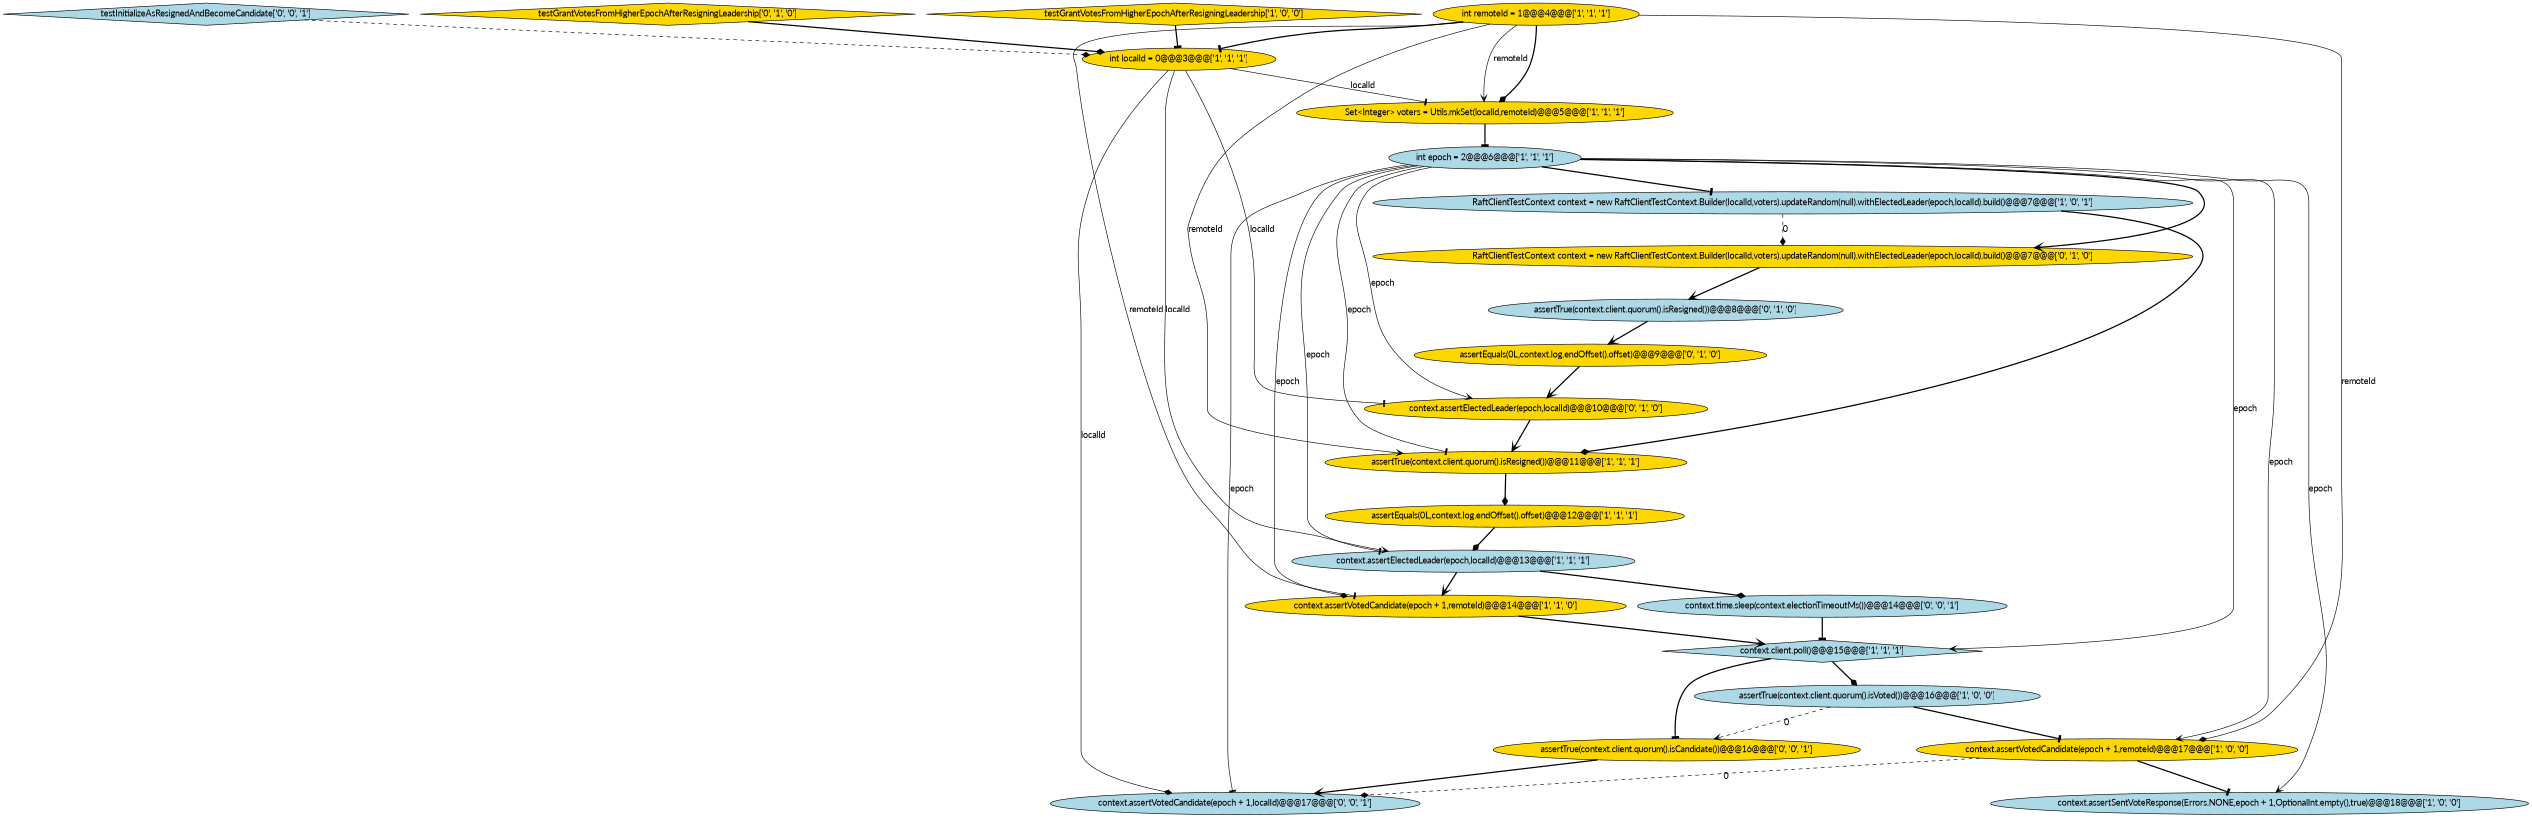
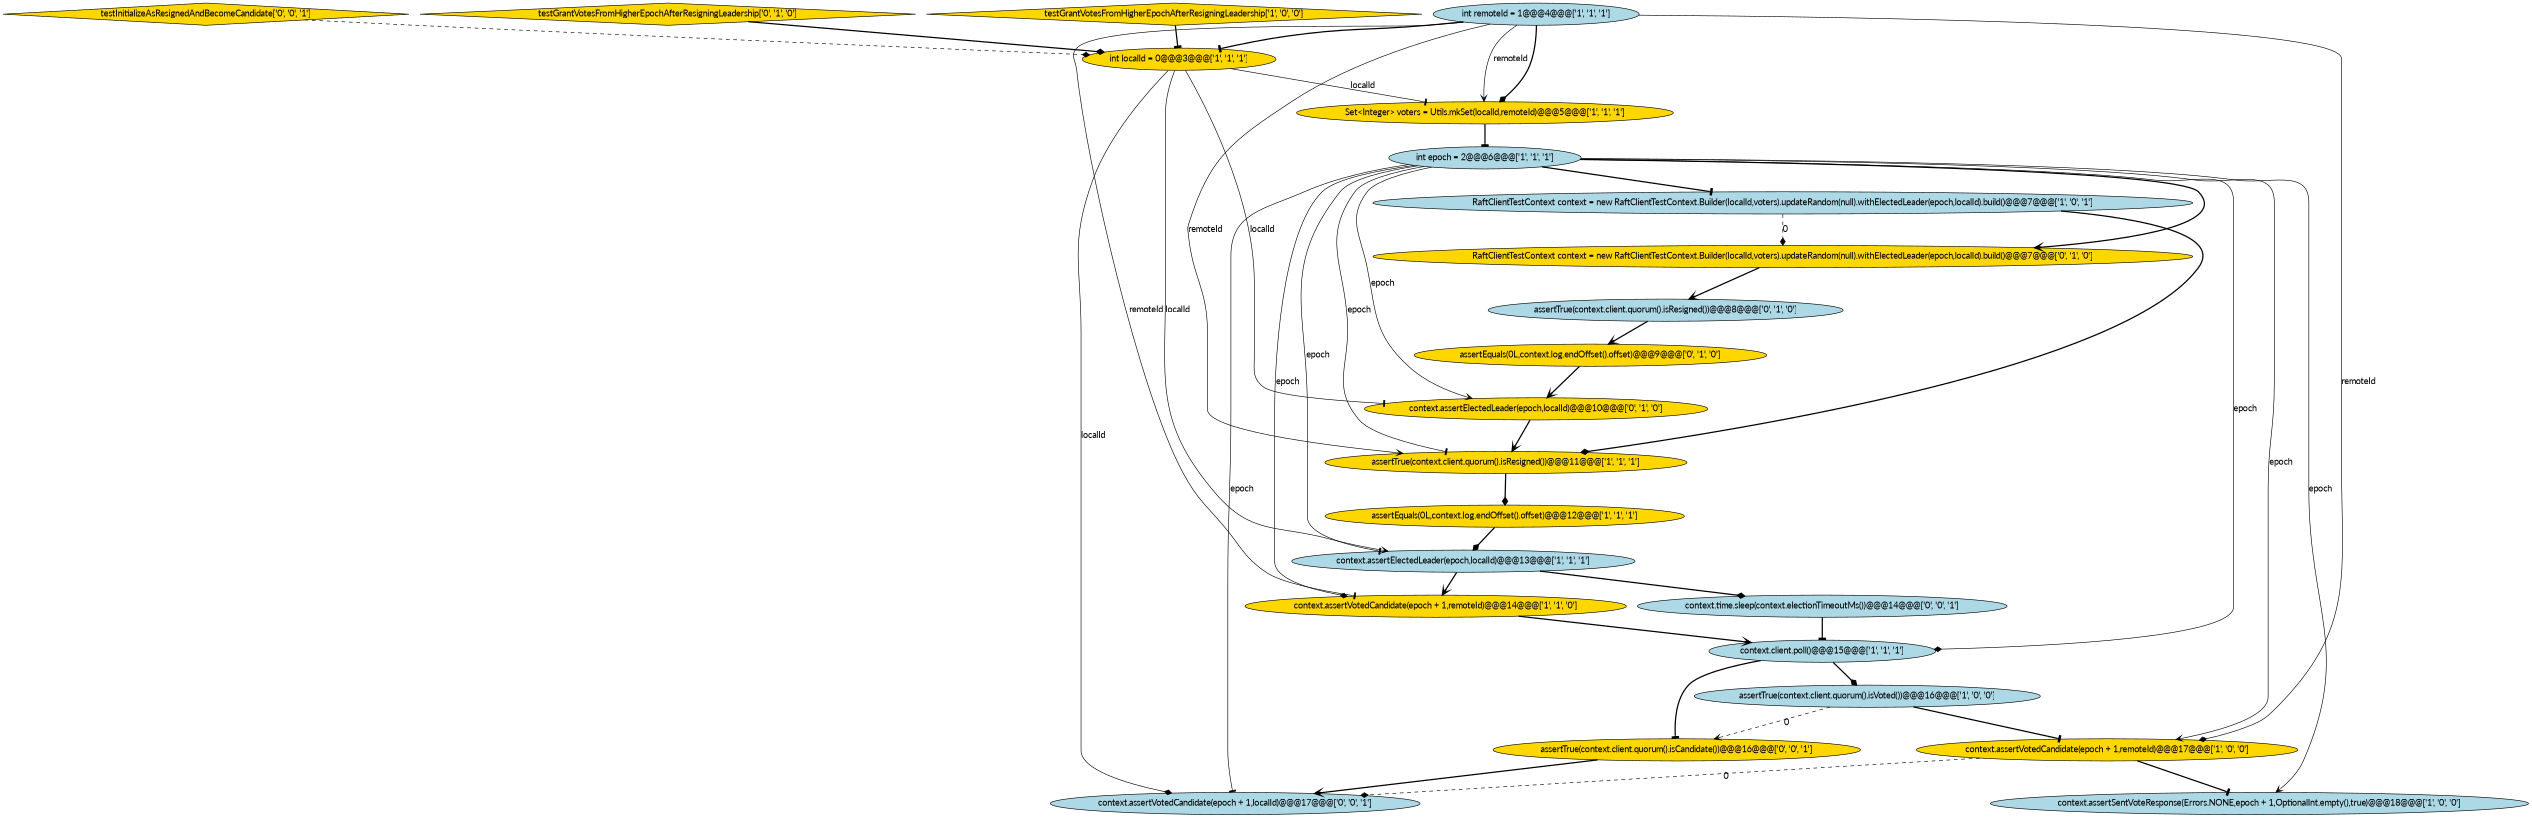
node "testInitializeAsResignedAndBecomeCandidate['0', '0', '1']": fillcolor lightblue -> gold
node "int remoteId = 1@@@4@@@['1', '1', '1']": fillcolor gold -> lightblue
edge "int epoch = 2@@@6@@@['1', '1', '1']" -> "context.client.poll()@@@15@@@['1', '1', '1']": arrowhead vee -> diamond
node "context.client.poll()@@@15@@@['1', '1', '1']": shape diamond -> ellipse
